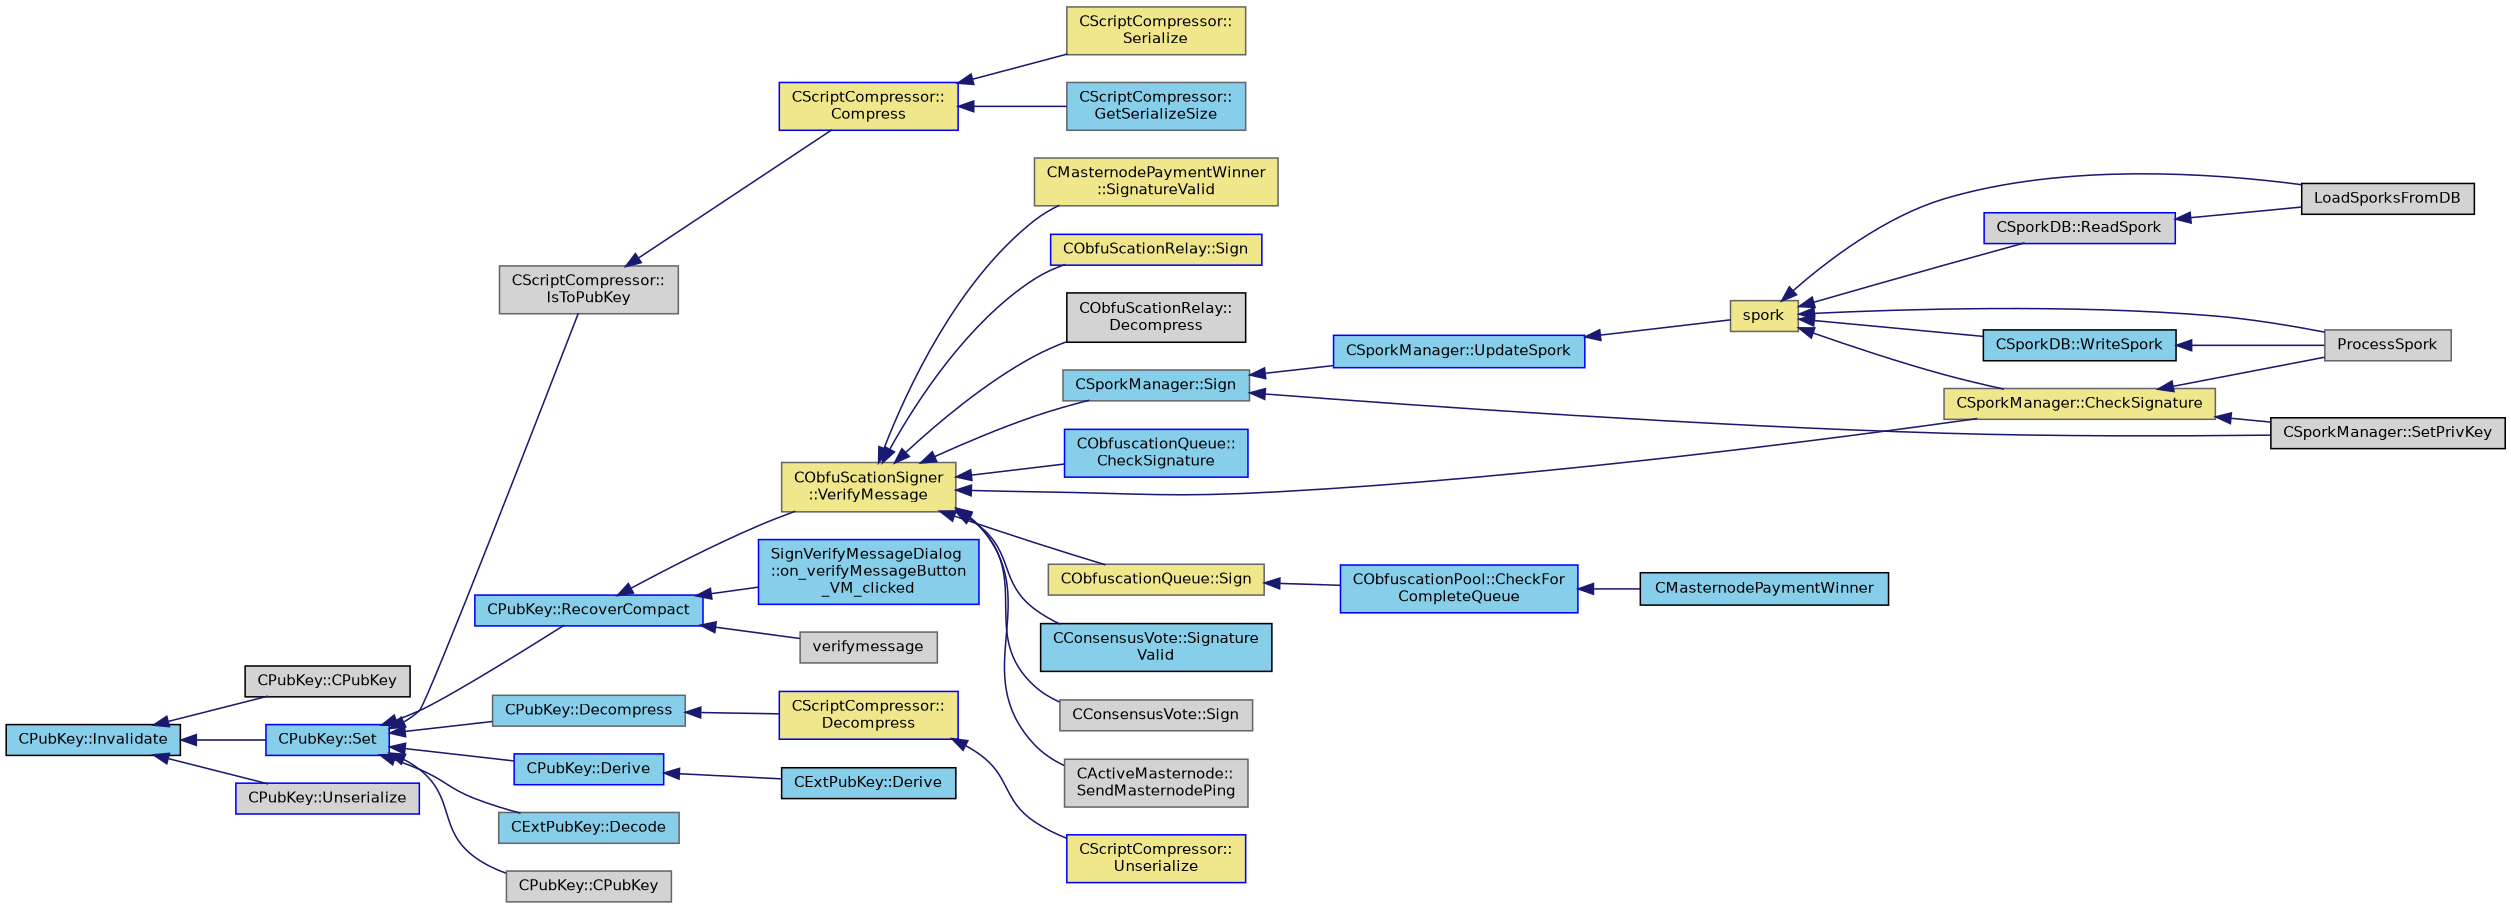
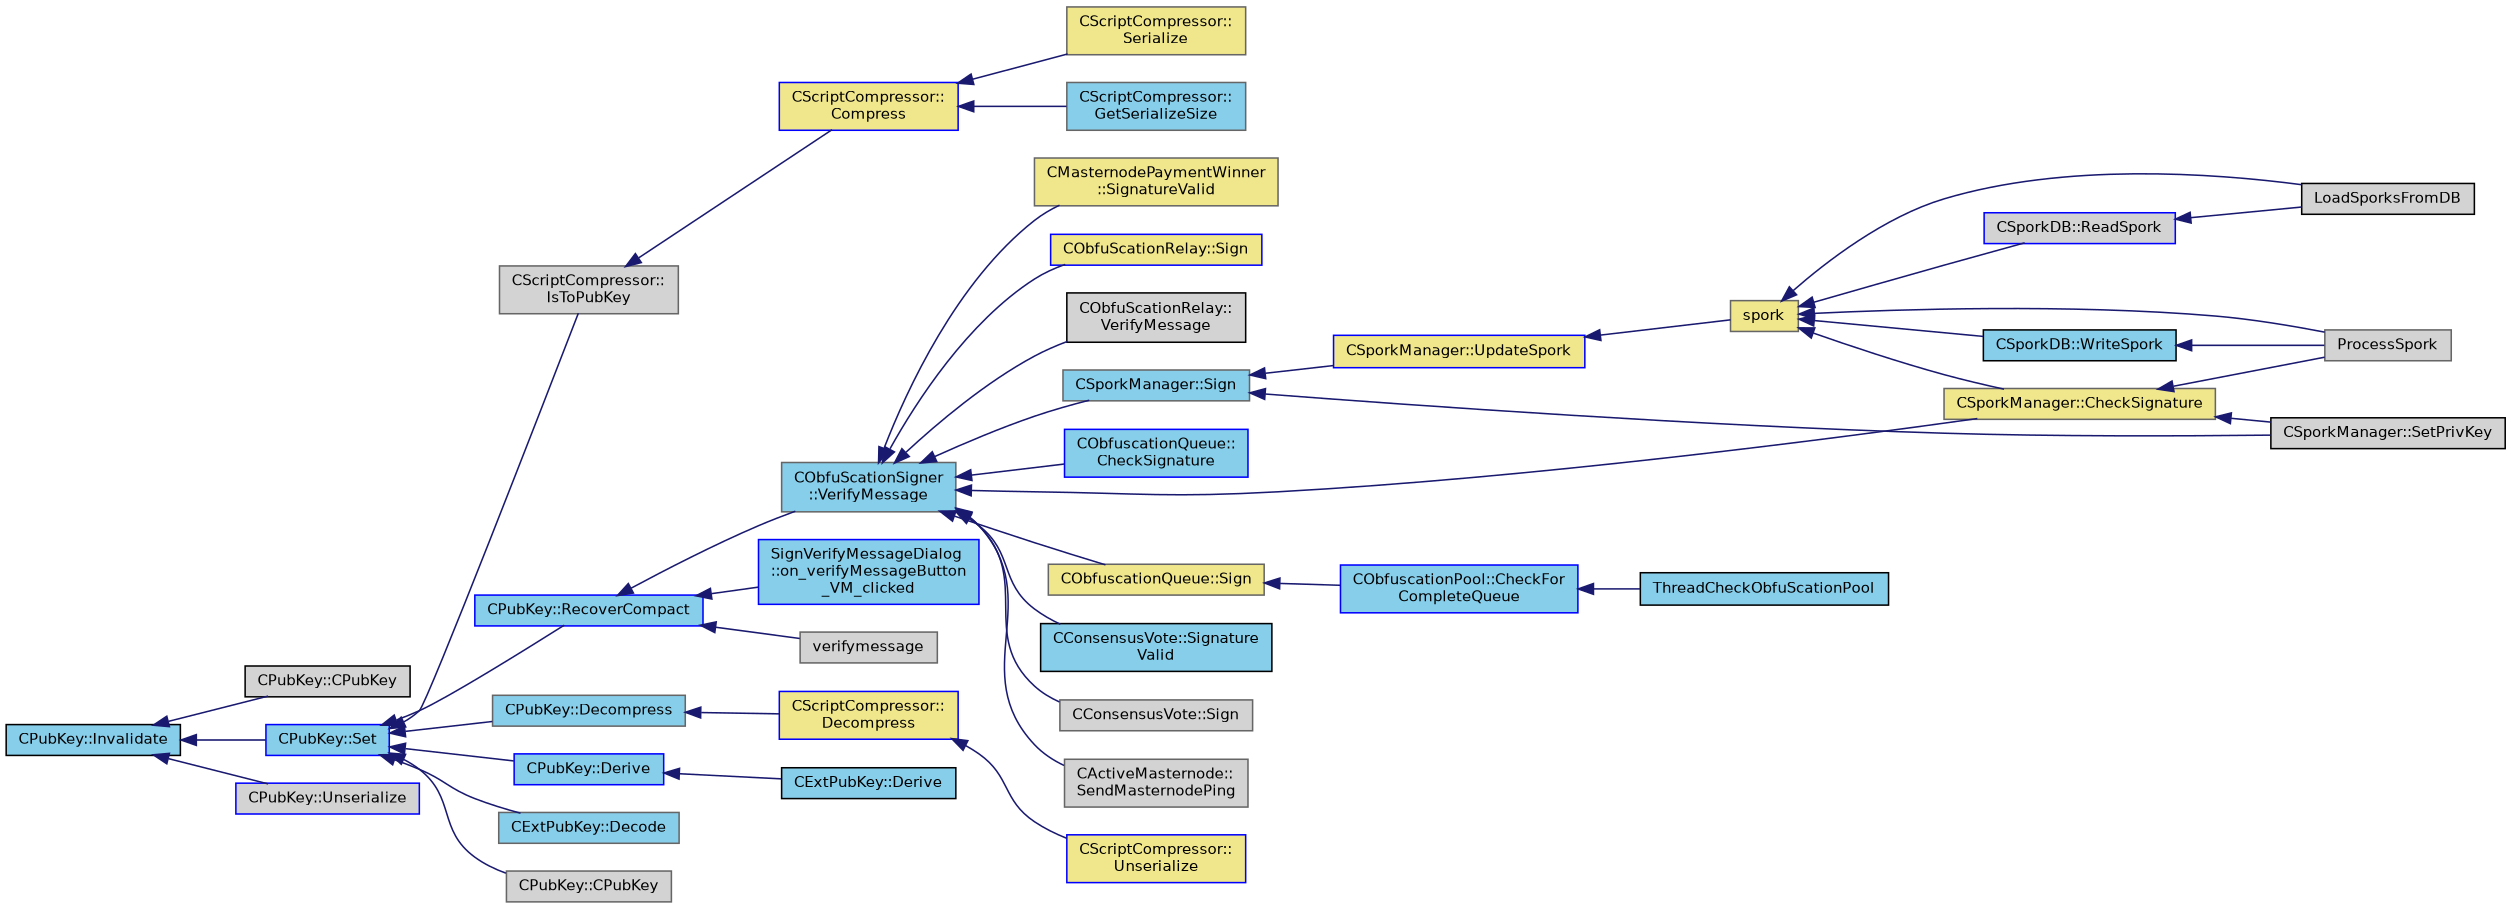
node "CObfuScationRelay:: Decompress": label "CObfuScationRelay:: Decompress" -> "CObfuScationRelay:: VerifyMessage"
node "CSporkManager::UpdateSpork": fillcolor skyblue -> khaki
node "CObfuScationSigner ::VerifyMessage": fillcolor khaki -> skyblue
node "CMasternodePaymentWinner": label "CMasternodePaymentWinner" -> "ThreadCheckObfuScationPool"
